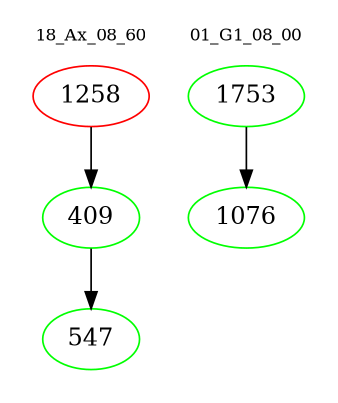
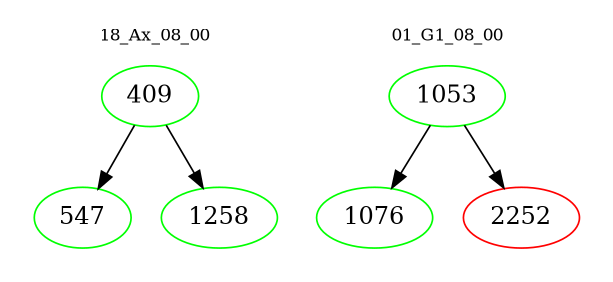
cluster "18_Ax_08_60": label "18_Ax_08_60" -> "18_Ax_08_00"
node "1258": color red -> green
node "1753": label "1753" -> "1053"
edge "1258" -> "409": reversed
node "2252": added
